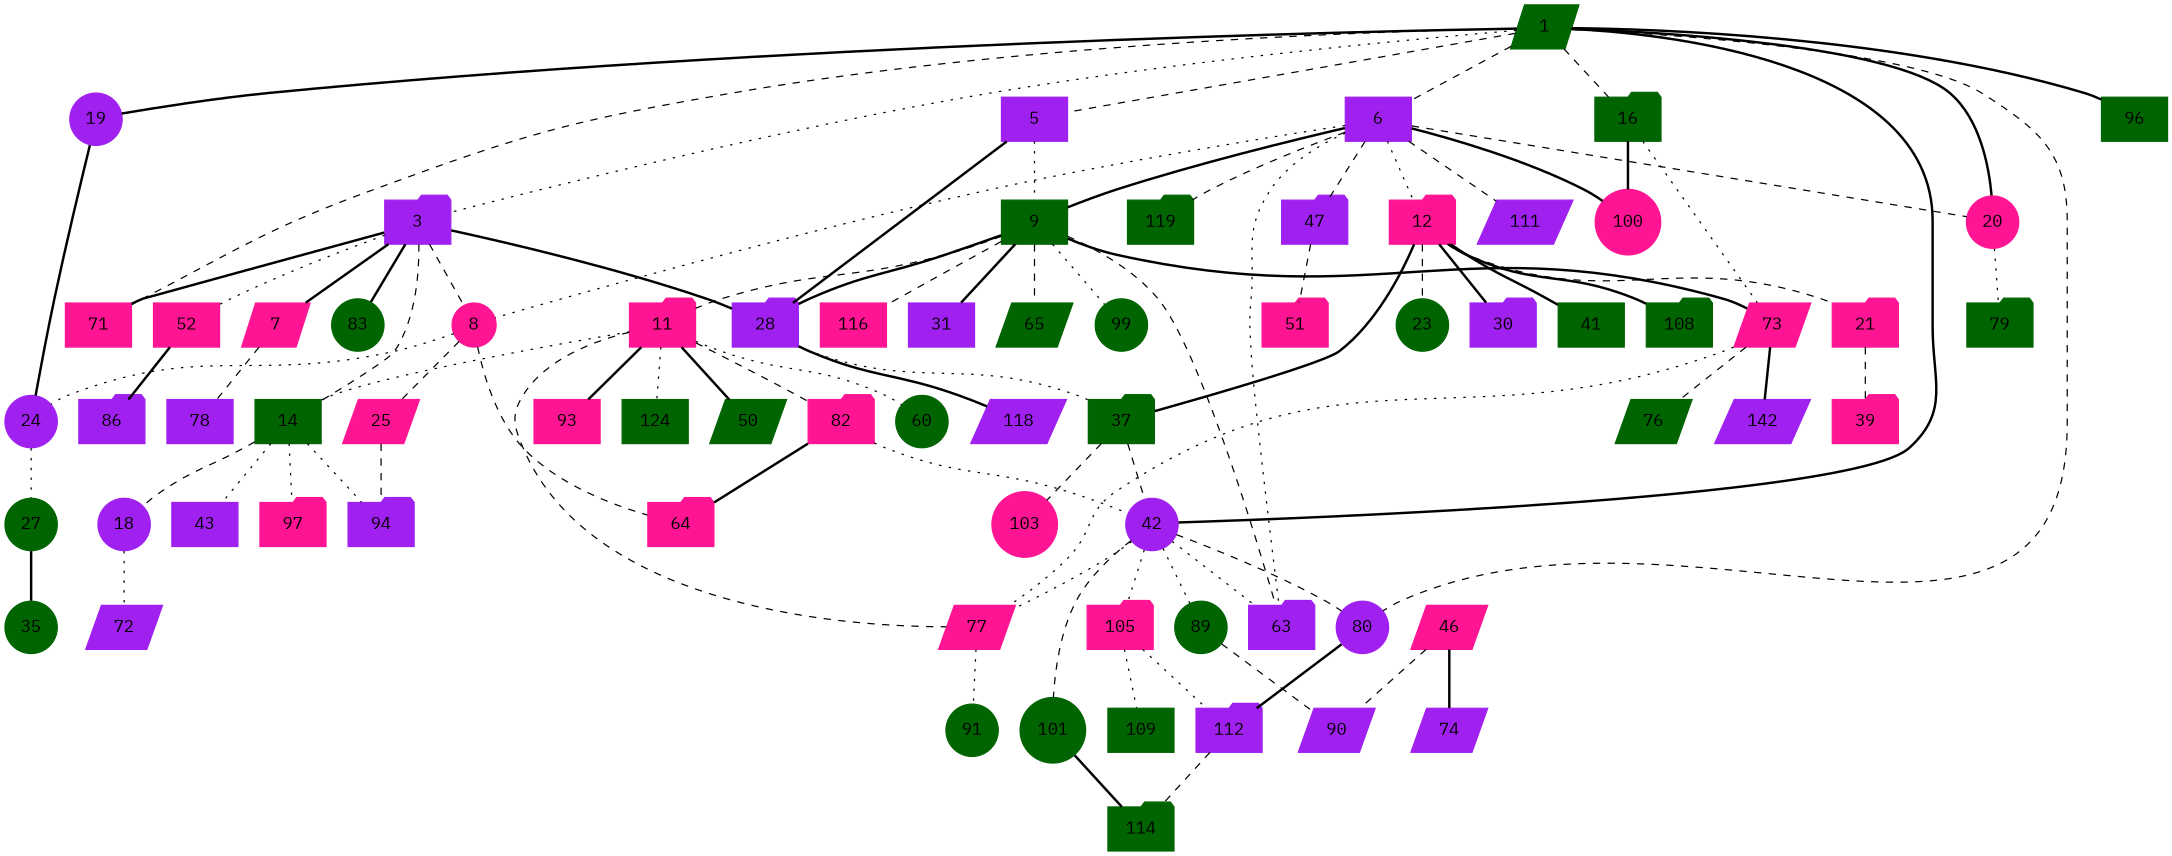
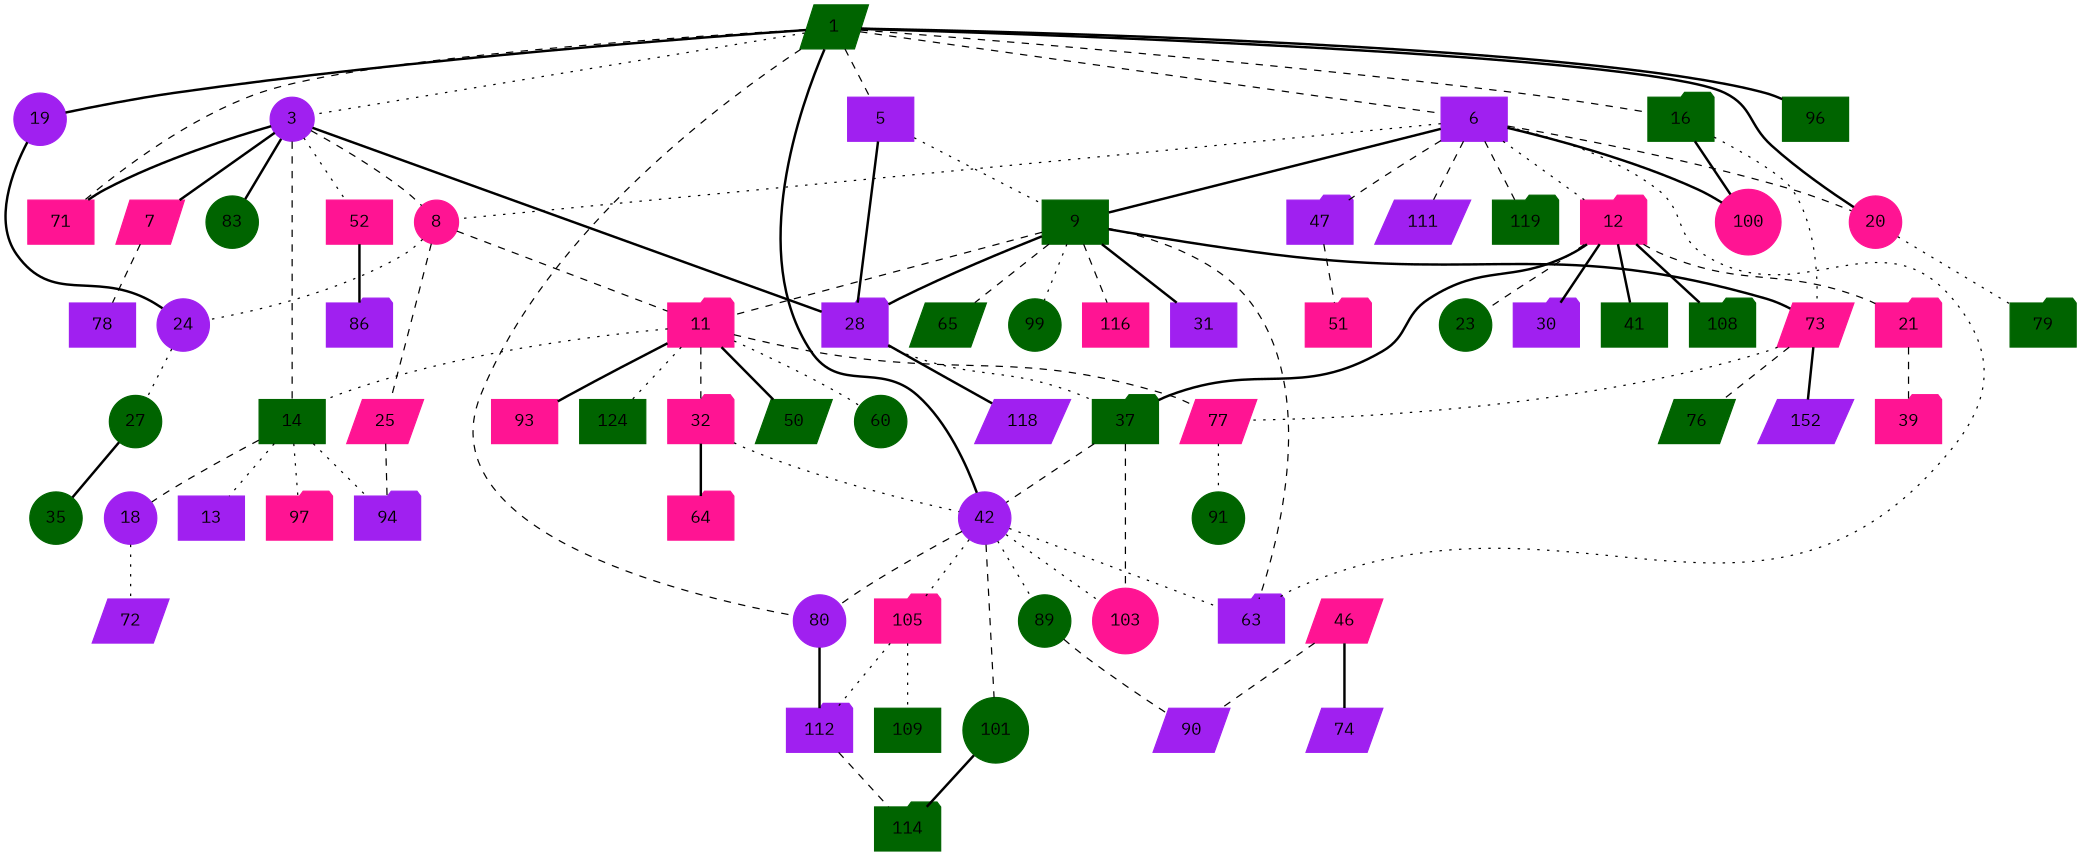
node "3": shape folder -> circle
node "82": label "82" -> "32"
node "142": label "142" -> "152"
edge "8" -- "64": now "8" -- "11"
node "43": label "43" -> "13"
edge "42" -- "77": now "42" -- "103"
